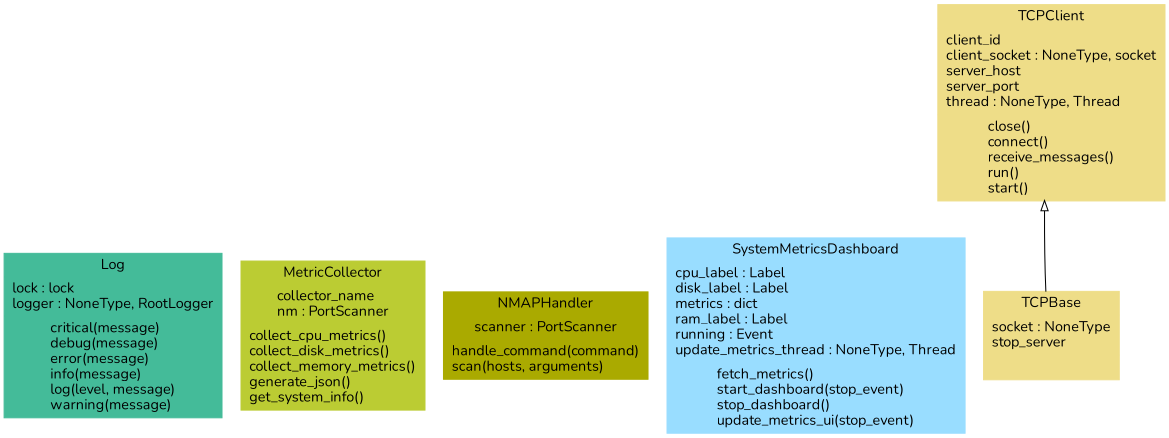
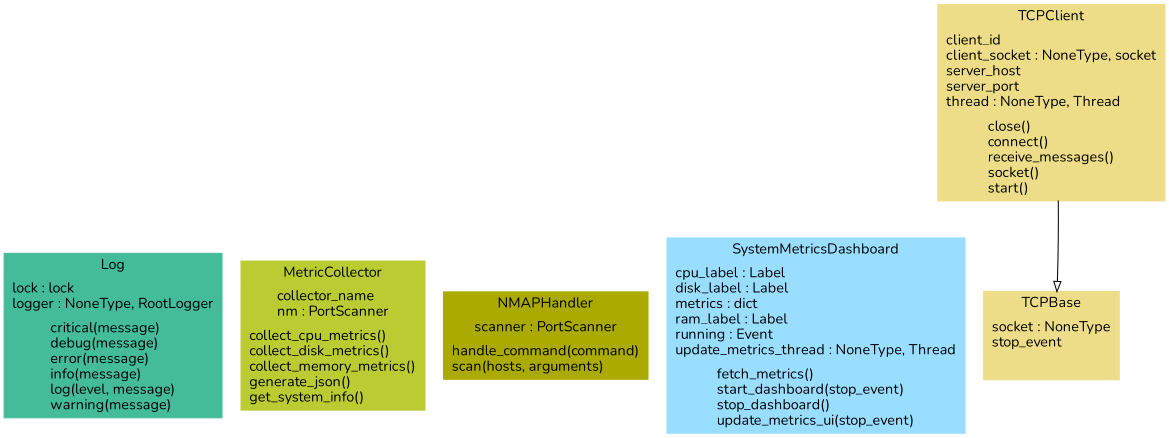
node "TCPClient": text "run()" -> "socket()"
edge "TCPBase" -> "TCPClient": reversed
node "TCPBase": text "stop_server" -> "stop_event"
